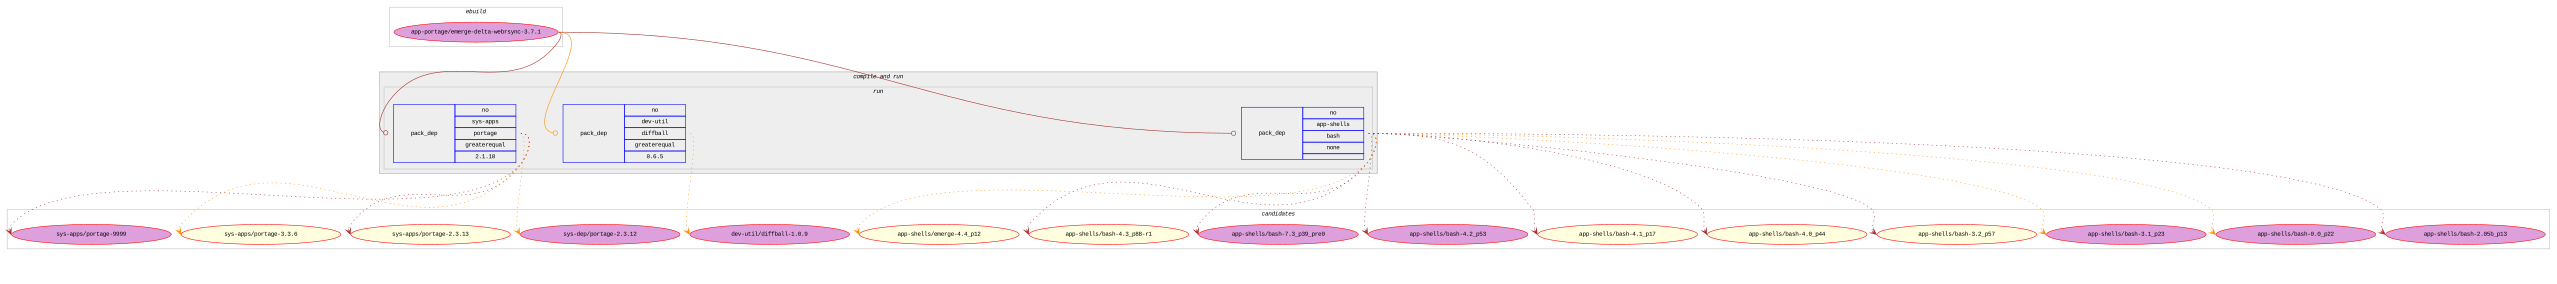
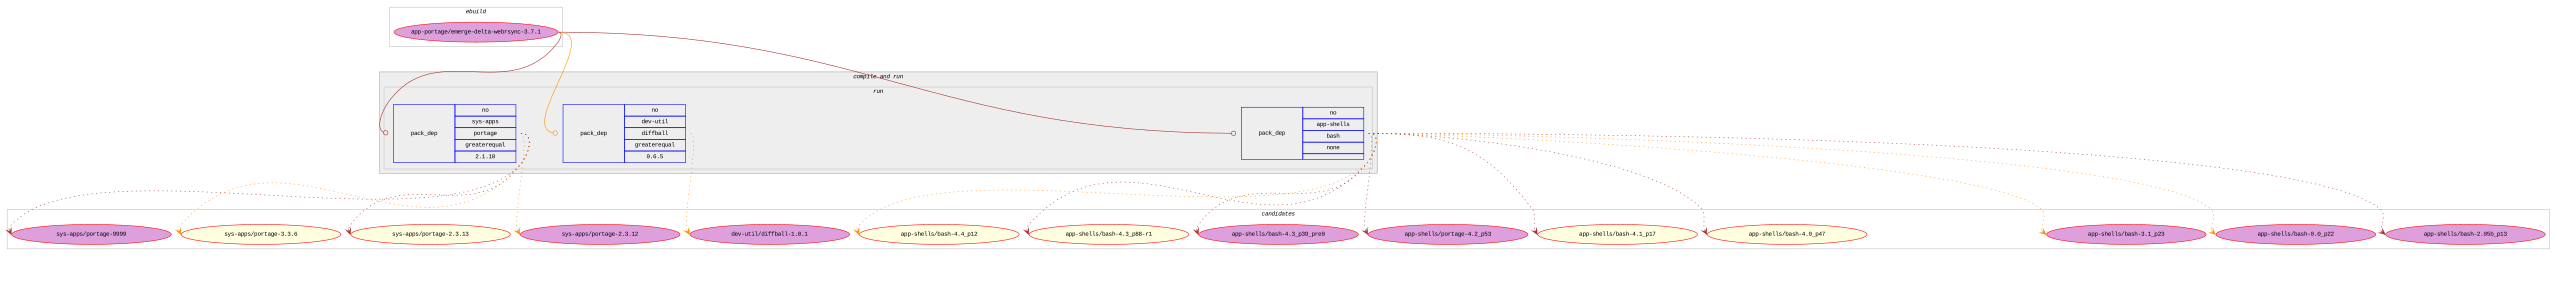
node "sys-dep/portage-2.3.12": label "sys-dep/portage-2.3.12" -> "sys-apps/portage-2.3.12"
node "dev-util/diffball-1.0.9": label "dev-util/diffball-1.0.9" -> "dev-util/diffball-1.0.1"
node "app-shells/emerge-4.4_p12": label "app-shells/emerge-4.4_p12" -> "app-shells/bash-4.4_p12"
node "app-shells/bash-7.3_p39_pre0": label "app-shells/bash-7.3_p39_pre0" -> "app-shells/bash-4.3_p39_pre0"
node "app-shells/bash-4.2_p53": label "app-shells/bash-4.2_p53" -> "app-shells/portage-4.2_p53"
node "app-shells/bash-4.0_p44": label "app-shells/bash-4.0_p44" -> "app-shells/bash-4.0_p47"
node "app-shells/bash-3.2_p57": removed
